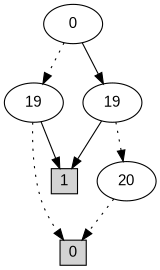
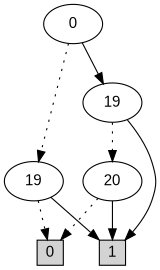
edge "20" -> "1": added
